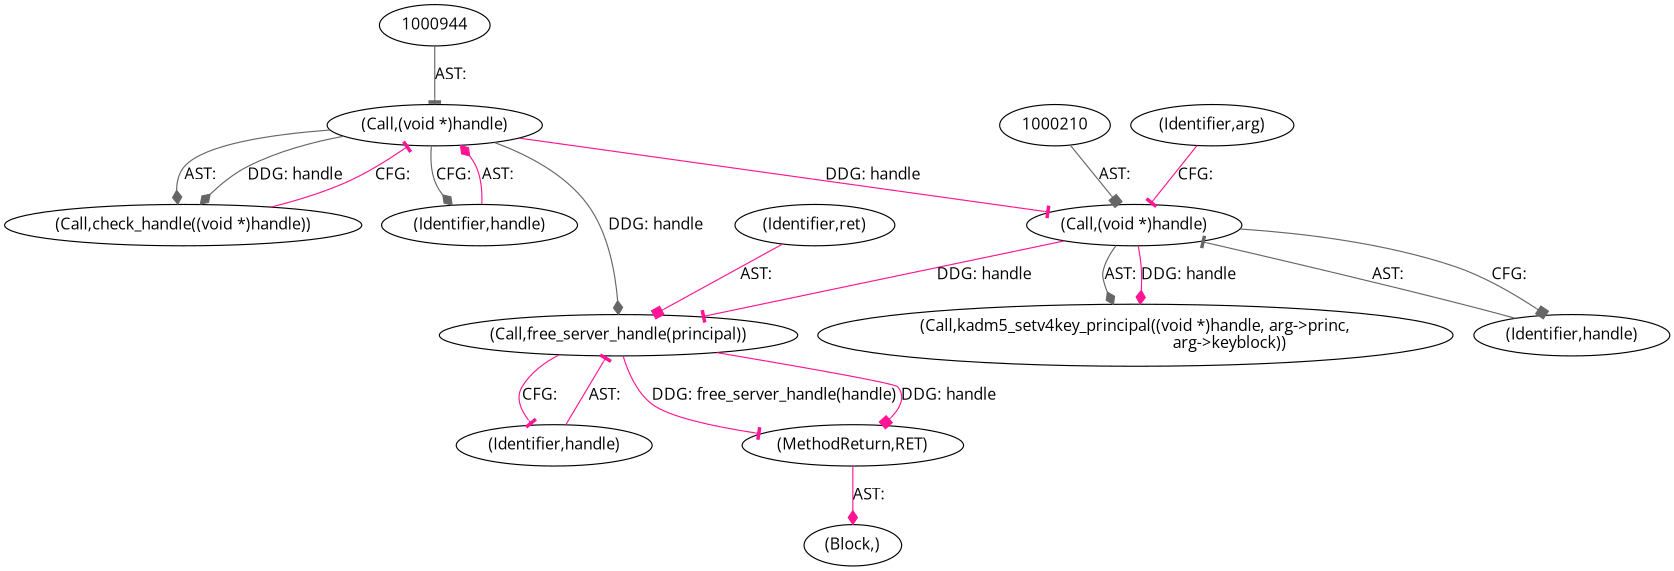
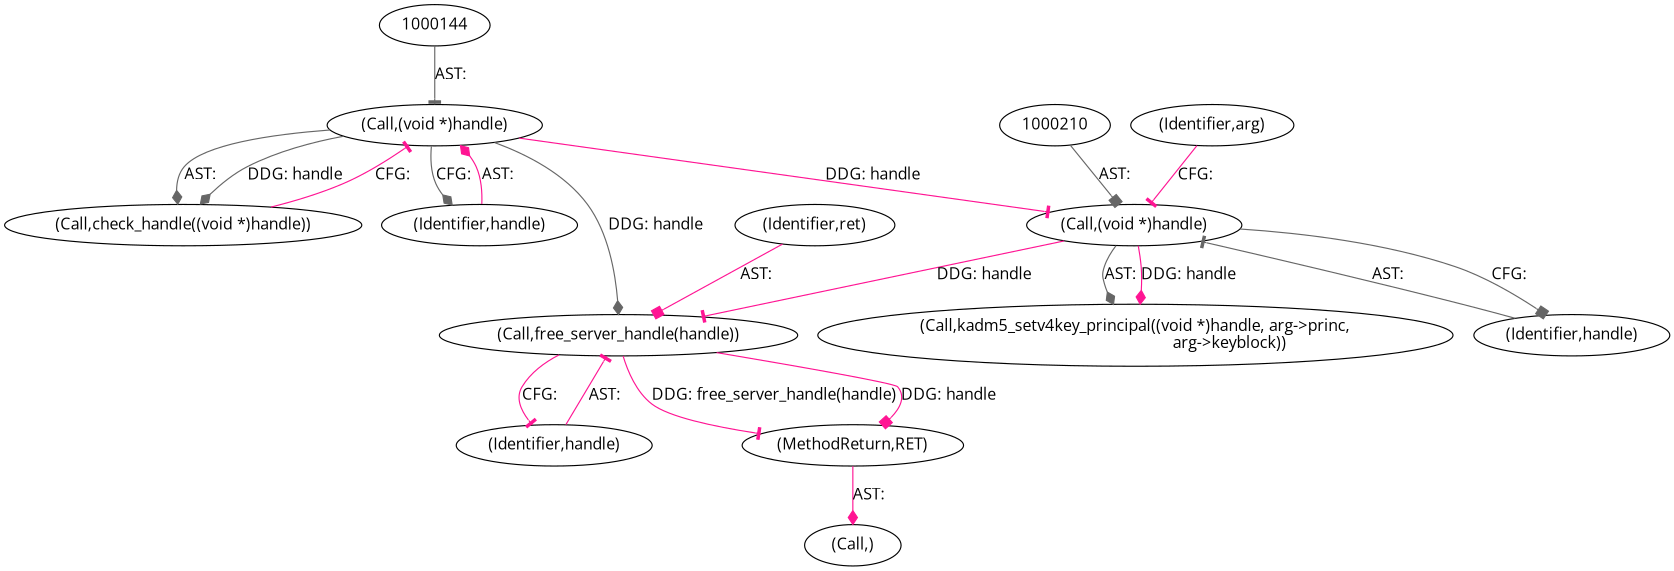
node "1000944": label "1000944" -> "1000144"
node "(Call,free_server_handle(principal))": label "(Call,free_server_handle(principal))" -> "(Call,free_server_handle(handle))"
node "(Block,)": label "(Block,)" -> "(Call,)"
